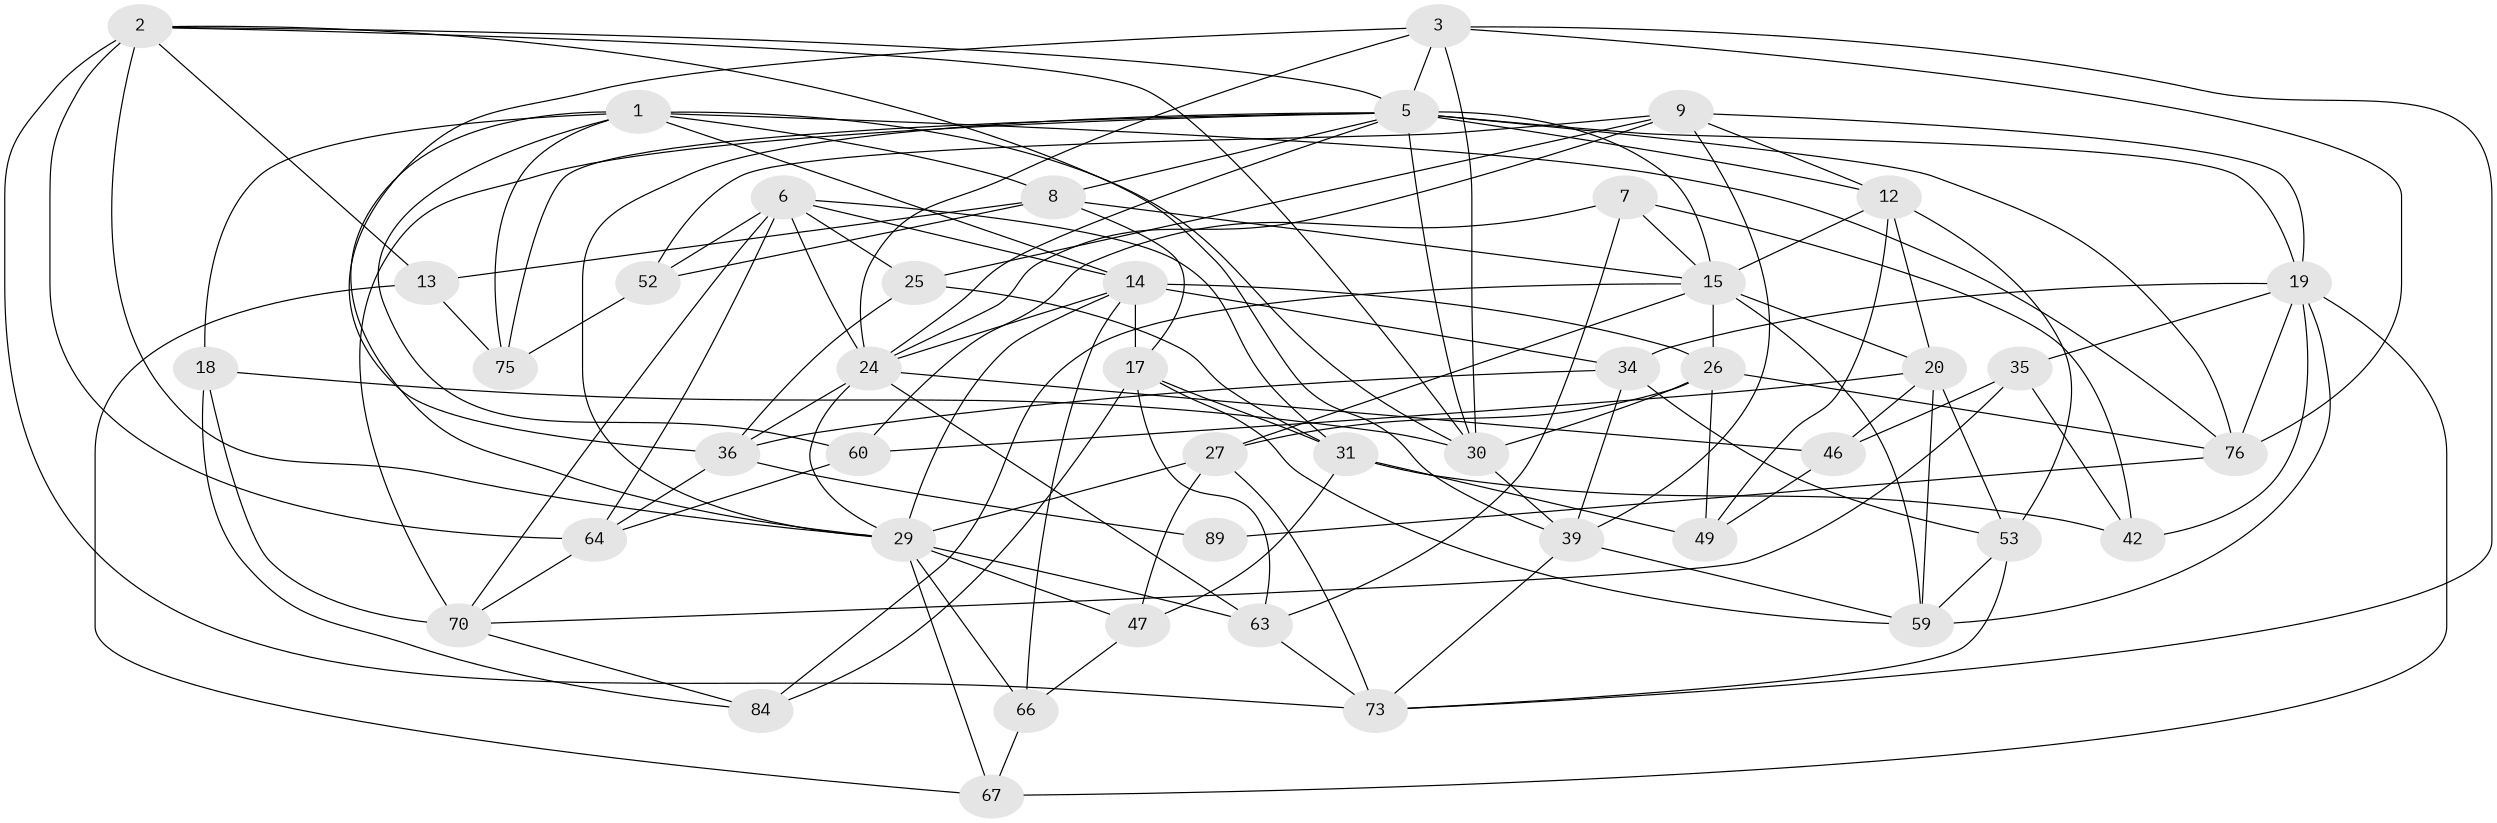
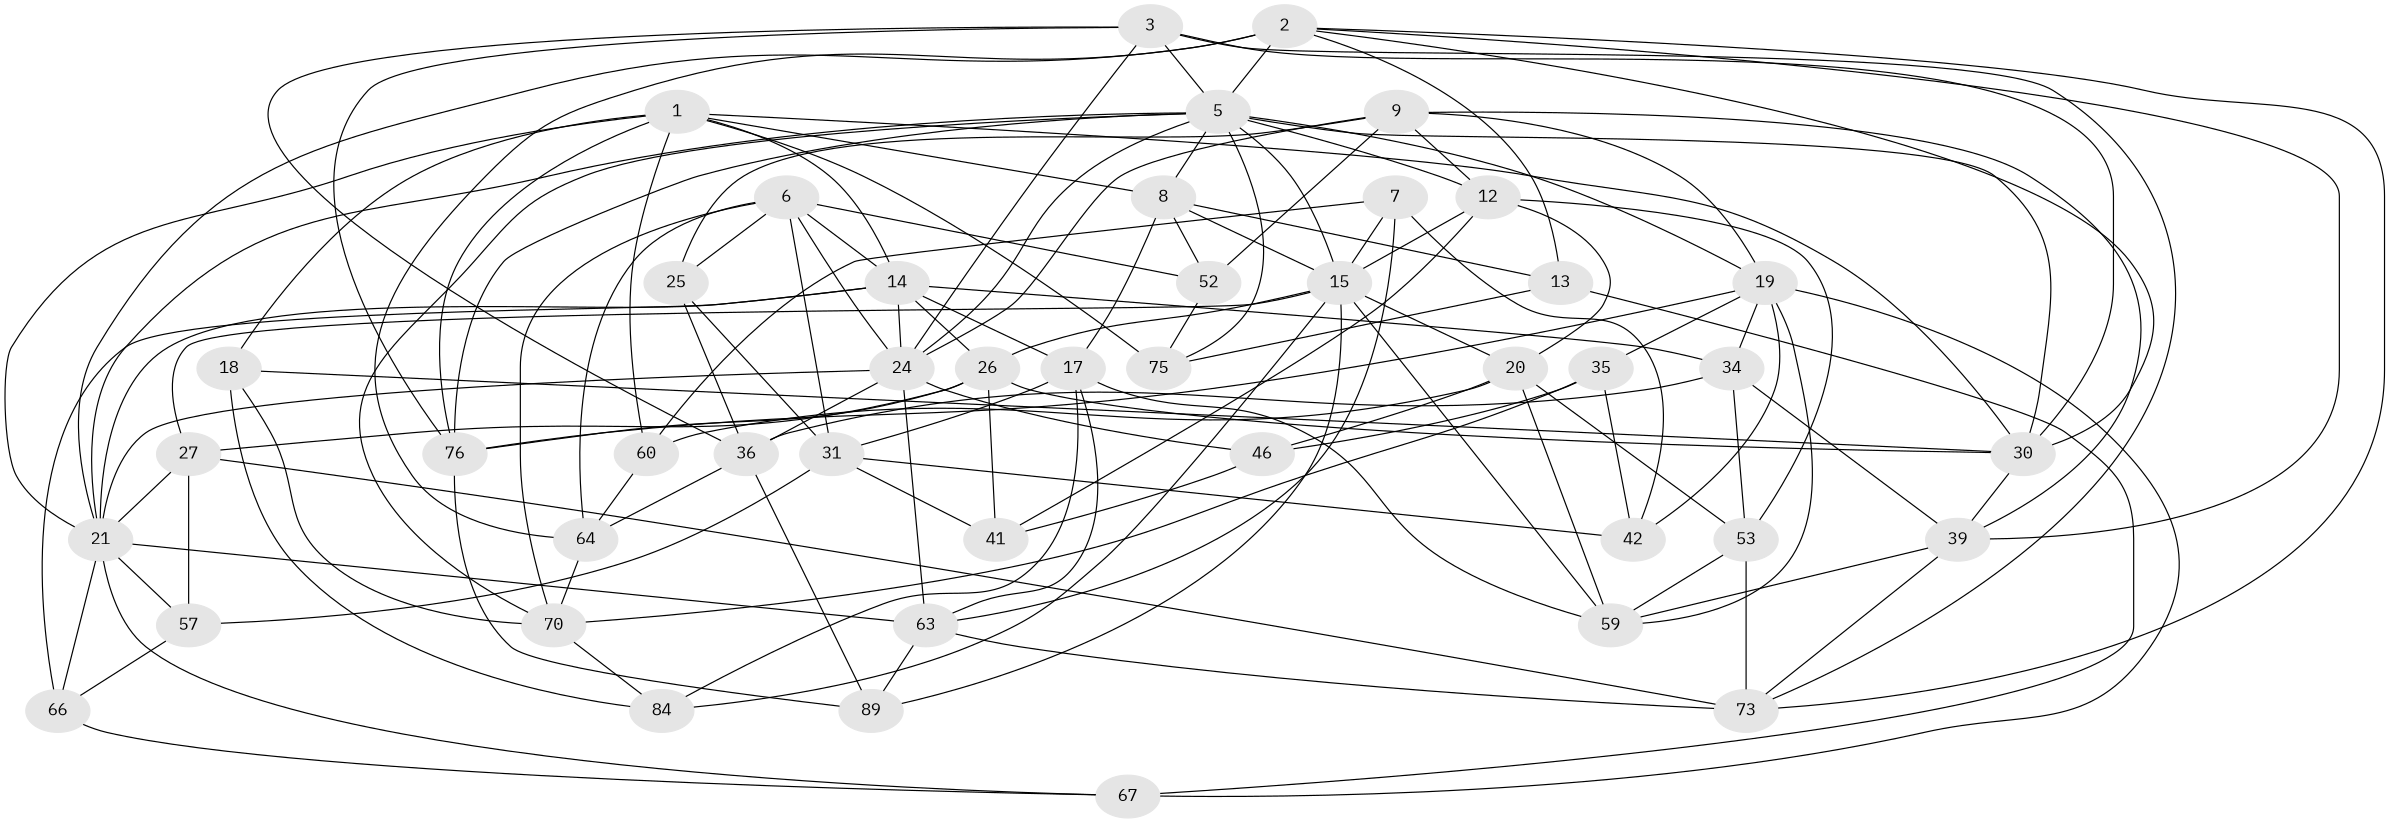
node "29": label "29" -> "21"
node "49": label "49" -> "41"
edge "15" -- "89": added
node "47": label "47" -> "57"
edge "63" -- "89": added
